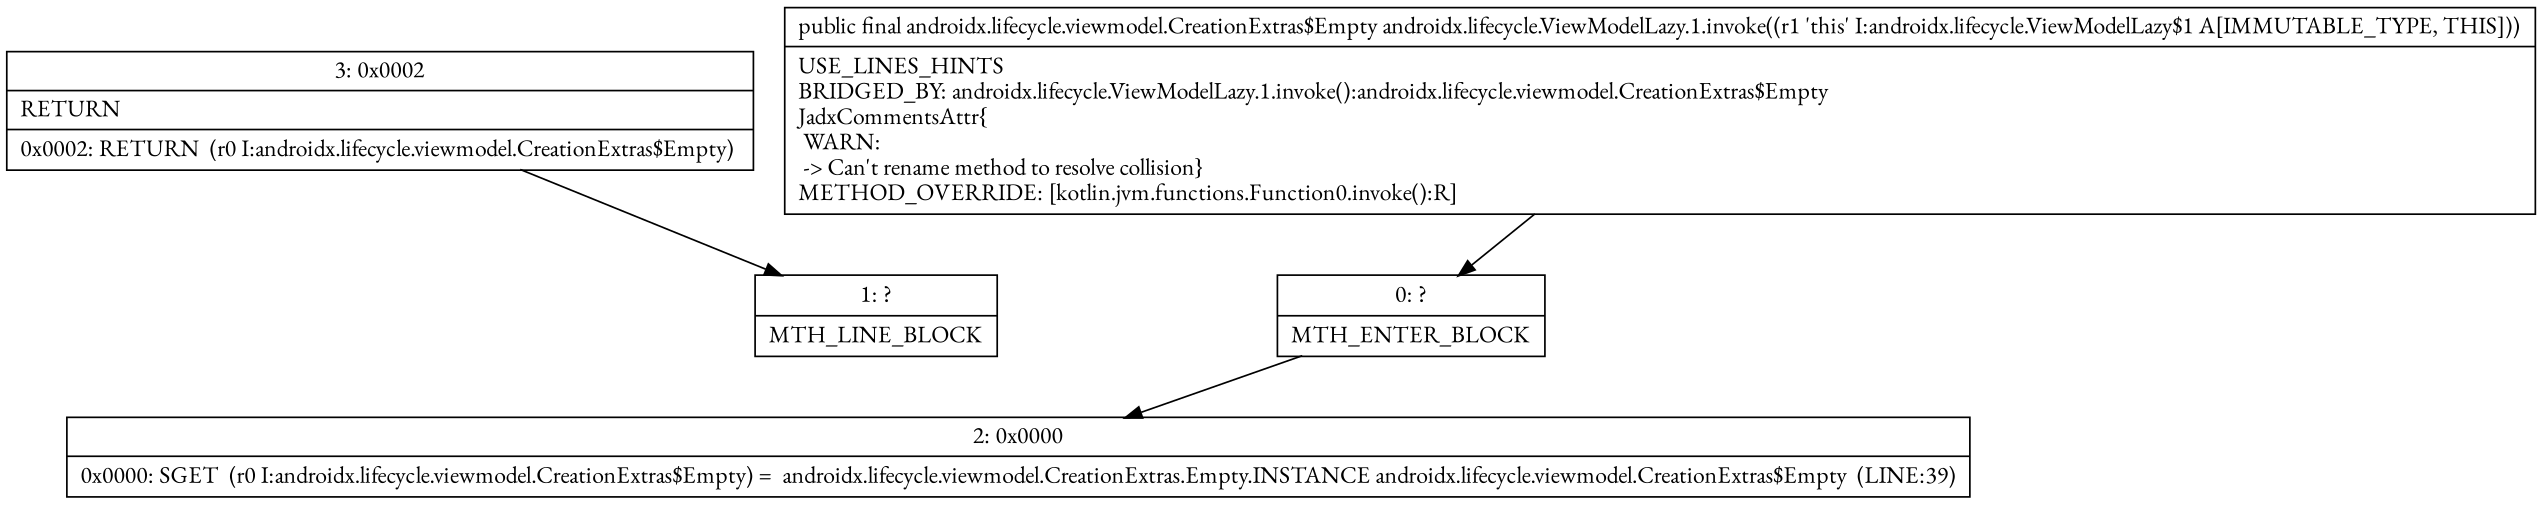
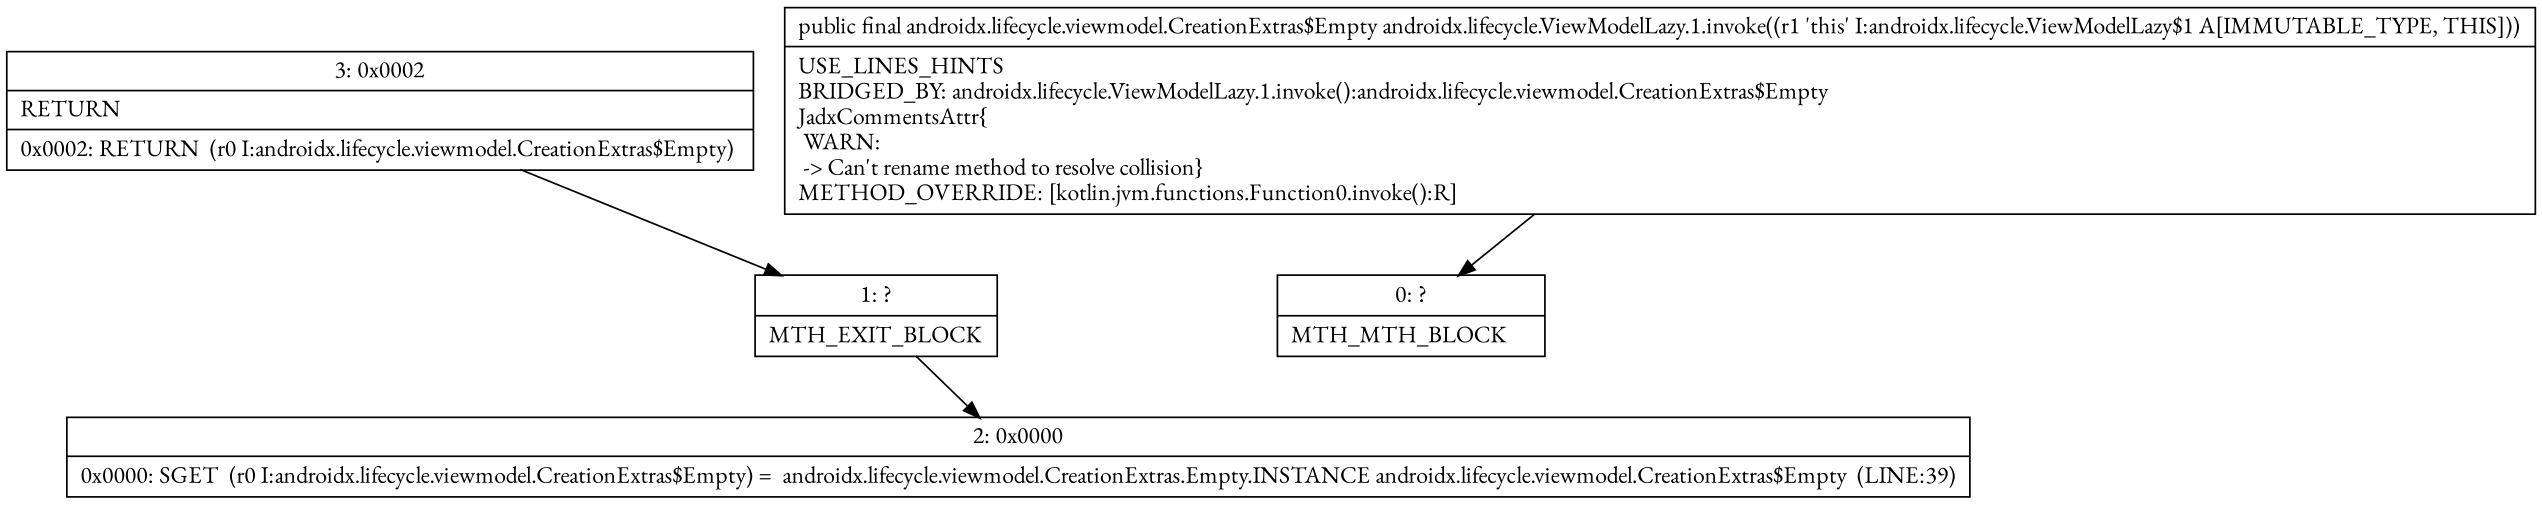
node "1: ?": text "MTH_LINE_BLOCK" -> "MTH_EXIT_BLOCK"
node "0: ?": text "MTH_ENTER_BLOCK" -> "MTH_MTH_BLOCK"
edge "0: ?" -> "2: 0x0000": now "1: ?" -> "2: 0x0000"
